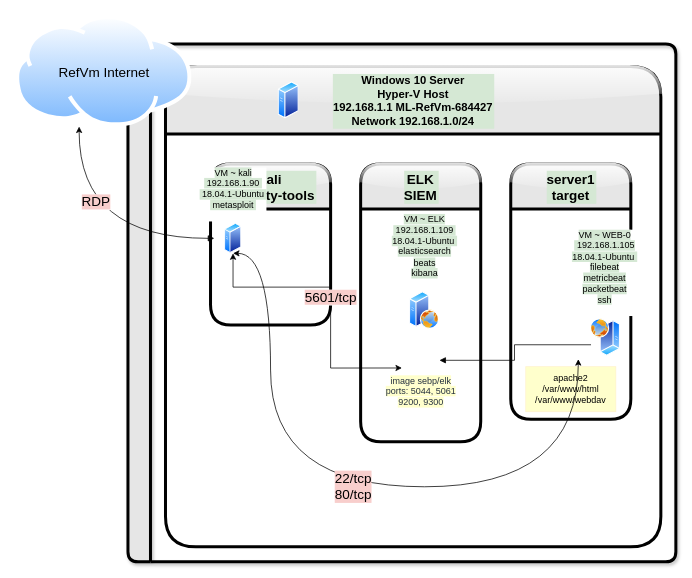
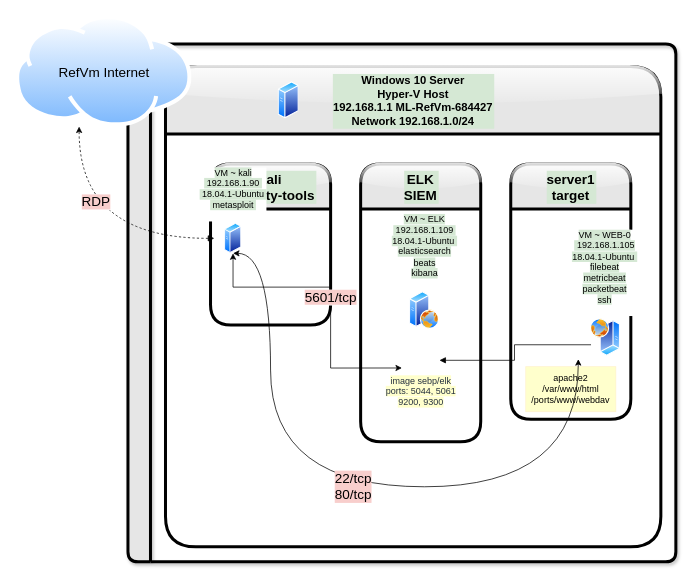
edge "RefVm Internet" -- "VM ~ kali 192.168.1.90 18.04.1-Ubuntu metasploit": style solid -> dashed
node "apache2 /var/www/html /var/www/webdav": label "apache2 /var/www/html /var/www/webdav" -> "apache2 /var/www/html /ports/www/webdav"
